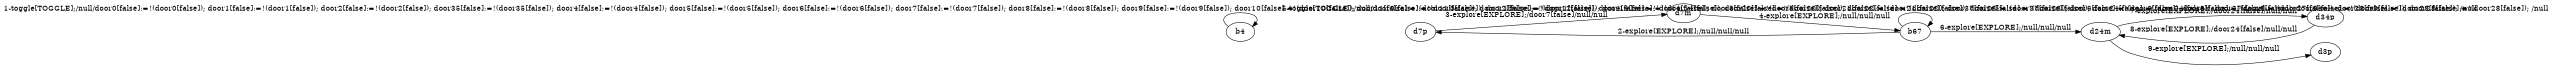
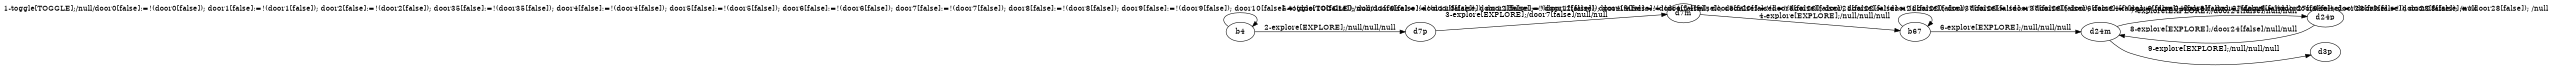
node "d34p": label "d34p" -> "d24p"
edge "b67" -> "d7p": now "b4" -> "d7p"
